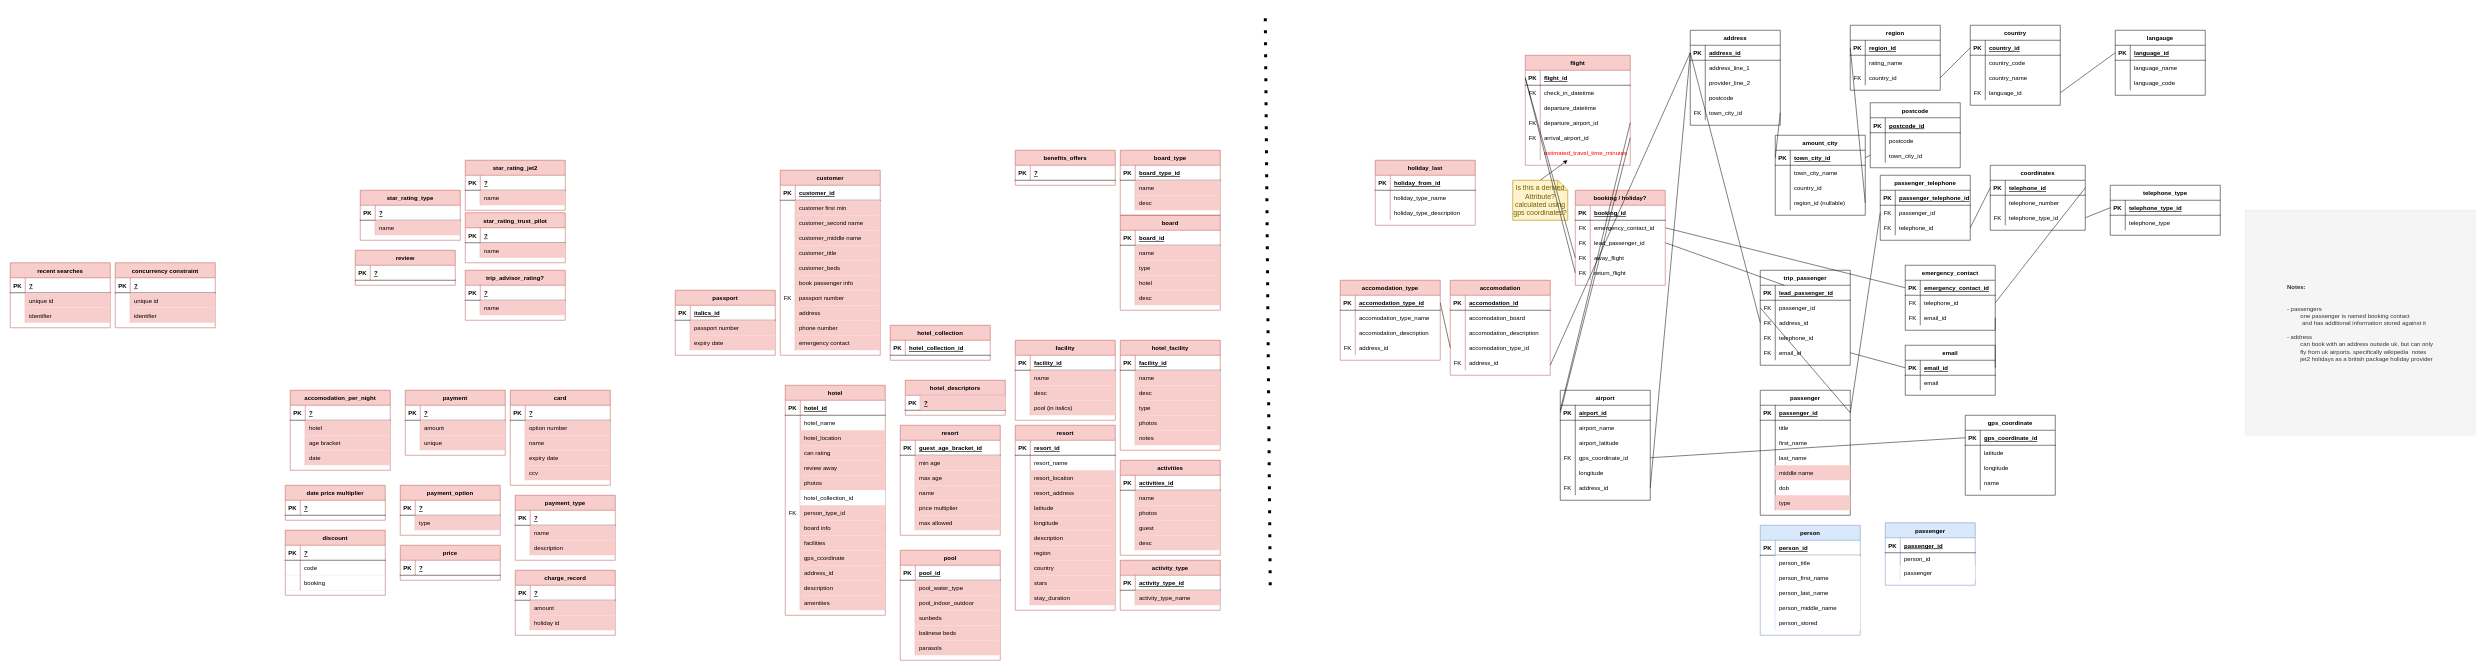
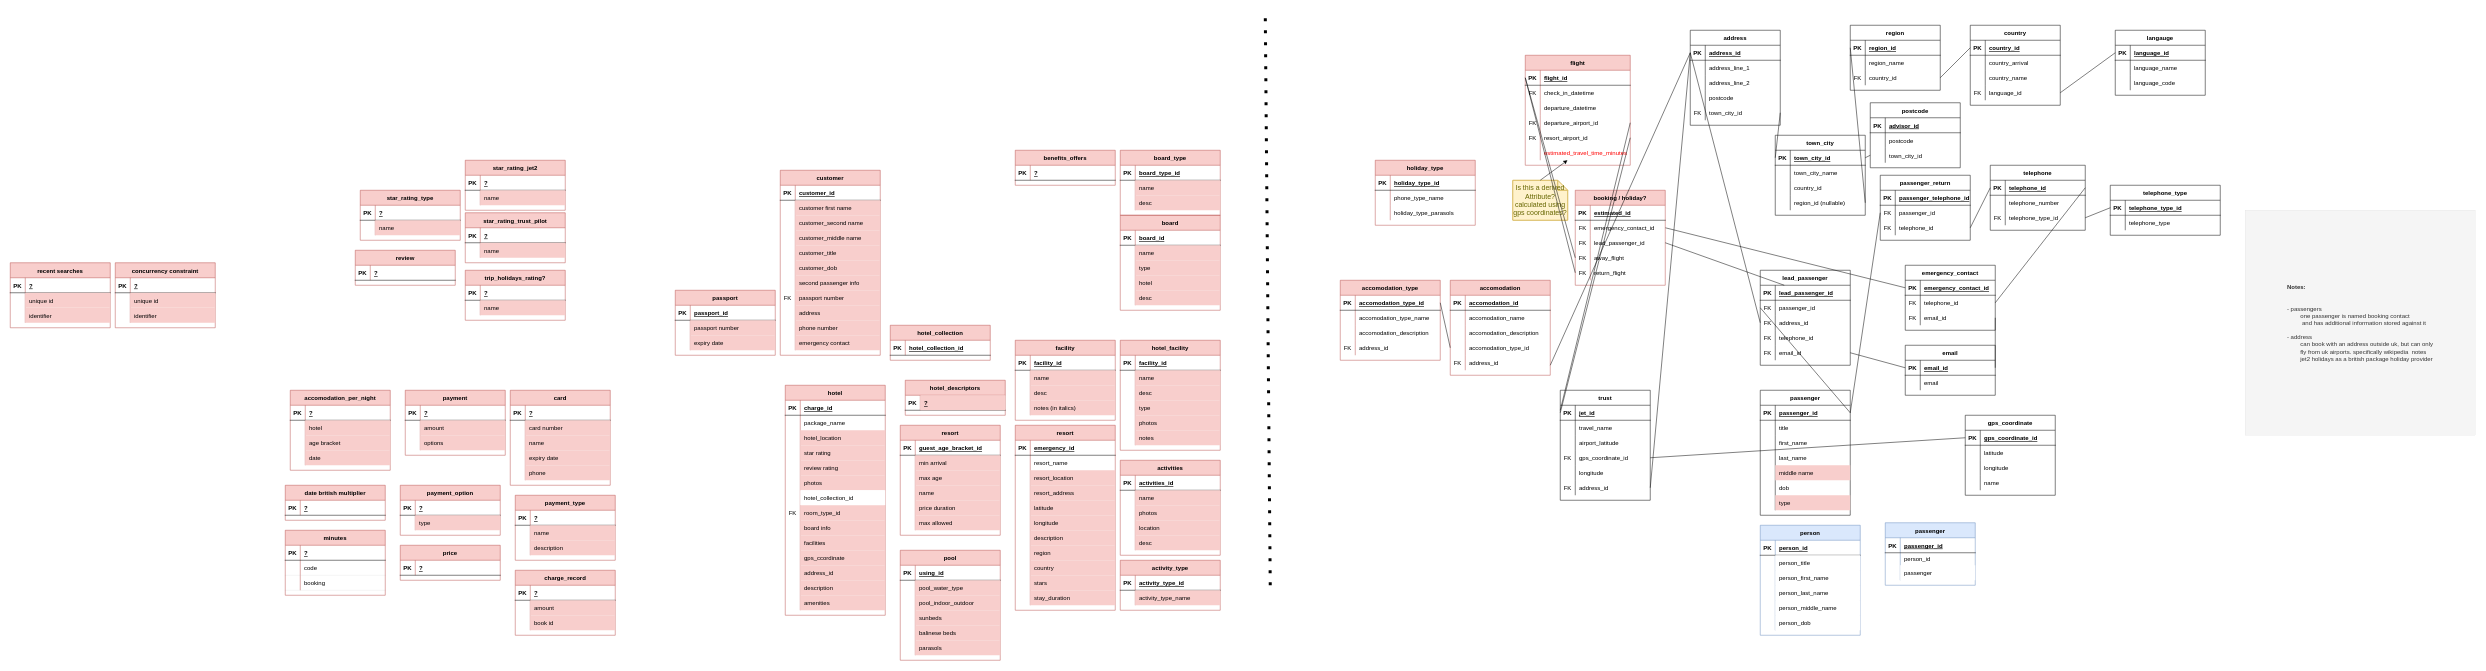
node "rating_name": label "rating_name" -> "region_name"
node "country_code": label "country_code" -> "country_arrival"
node "provider_line_2": label "provider_line_2" -> "address_line_2"
node "postcode_id": label "postcode_id" -> "advisor_id"
node "arrival_airport_id": label "arrival_airport_id" -> "resort_airport_id"
node "amount_city": label "amount_city" -> "town_city"
node "holiday_last": label "holiday_last" -> "holiday_type"
node "coordinates": label "coordinates" -> "telephone"
node "holiday_from_id": label "holiday_from_id" -> "holiday_type_id"
node "passenger_telephone": label "passenger_telephone" -> "passenger_return"
node "holiday_type_name": label "holiday_type_name" -> "phone_type_name"
node "customer first min": label "customer first min" -> "customer first name"
node "holiday_type_description": label "holiday_type_description" -> "holiday_type_parasols"
node "booking_id": label "booking_id" -> "estimated_id"
node "customer_beds": label "customer_beds" -> "customer_dob"
node "trip_advisor_rating?": label "trip_advisor_rating?" -> "trip_holidays_rating?"
node "trip_passenger": label "trip_passenger" -> "lead_passenger"
node "book passenger info": label "book passenger info" -> "second passenger info"
node "italics_id": label "italics_id" -> "passport_id"
node "accomodation_board": label "accomodation_board" -> "accomodation_name"
node "airport": label "airport" -> "trust"
node "hotel_id": label "hotel_id" -> "charge_id"
node "pool (in italics)": label "pool (in italics)" -> "notes (in italics)"
node "airport_id": label "airport_id" -> "jet_id"
node "hotel_name": label "hotel_name" -> "package_name"
node "option number": label "option number" -> "card number"
node "airport_name": label "airport_name" -> "travel_name"
node "unique": label "unique" -> "options"
node "resort_id": label "resort_id" -> "emergency_id"
node "can rating": label "can rating" -> "star rating"
node "min age": label "min age" -> "min arrival"
node "review away": label "review away" -> "review rating"
node "ccv": label "ccv" -> "phone"
node "date price multiplier": label "date price multiplier" -> "date british multiplier"
node "price multiplier": label "price multiplier" -> "price duration"
node "person_type_id": label "person_type_id" -> "room_type_id"
node "guest": label "guest" -> "location"
node "discount": label "discount" -> "minutes"
node "pool_id": label "pool_id" -> "using_id"
node "holiday id": label "holiday id" -> "book id"
node "person_stored": label "person_stored" -> "person_dob"
